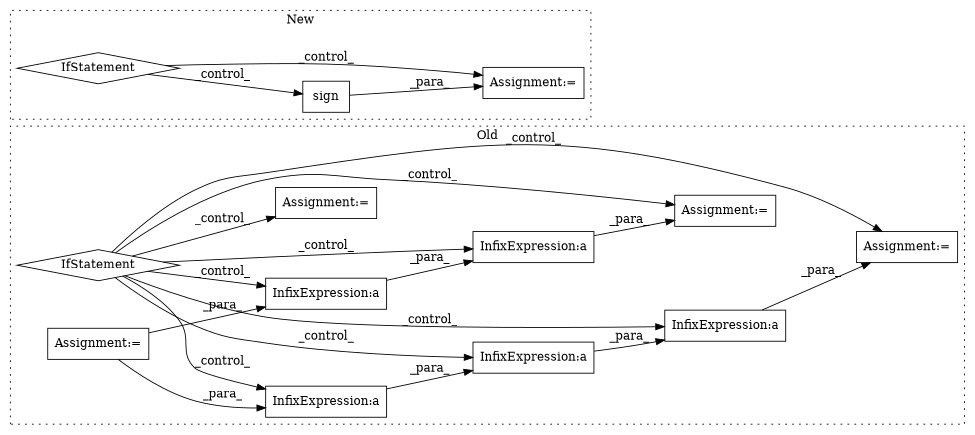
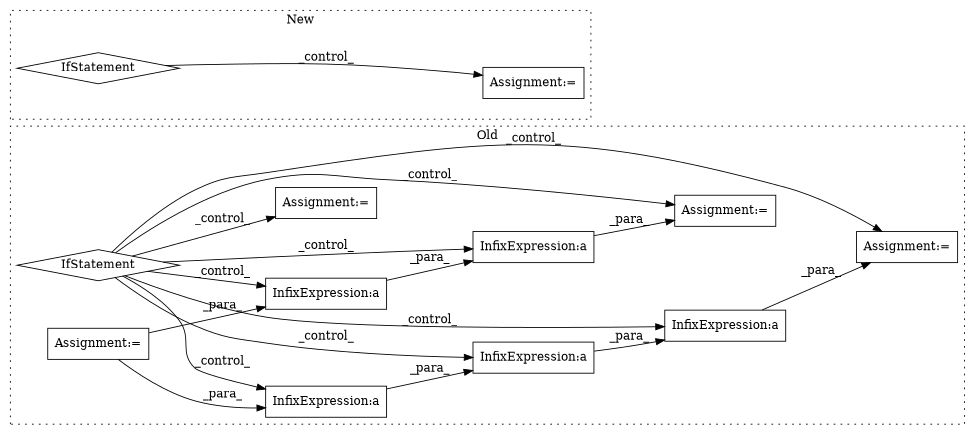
node "sign": removed
